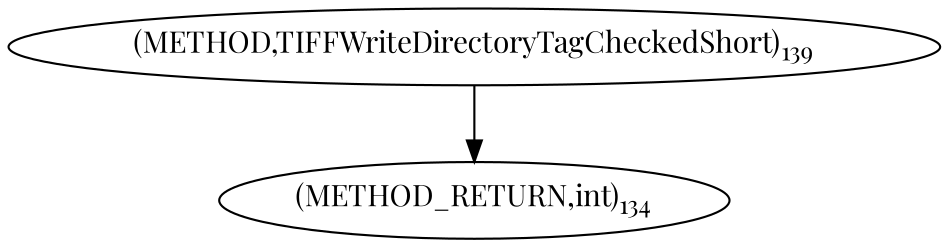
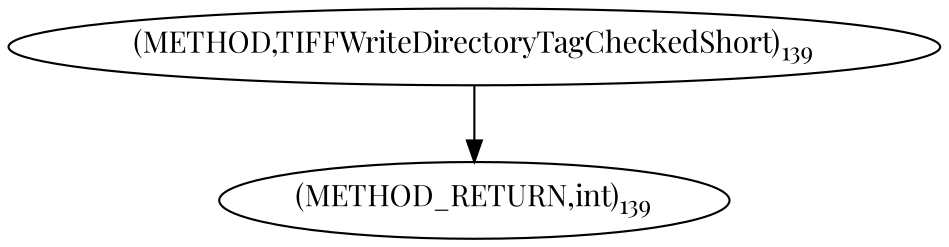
node "(METHOD_RETURN,int)": text "134" -> "139"
